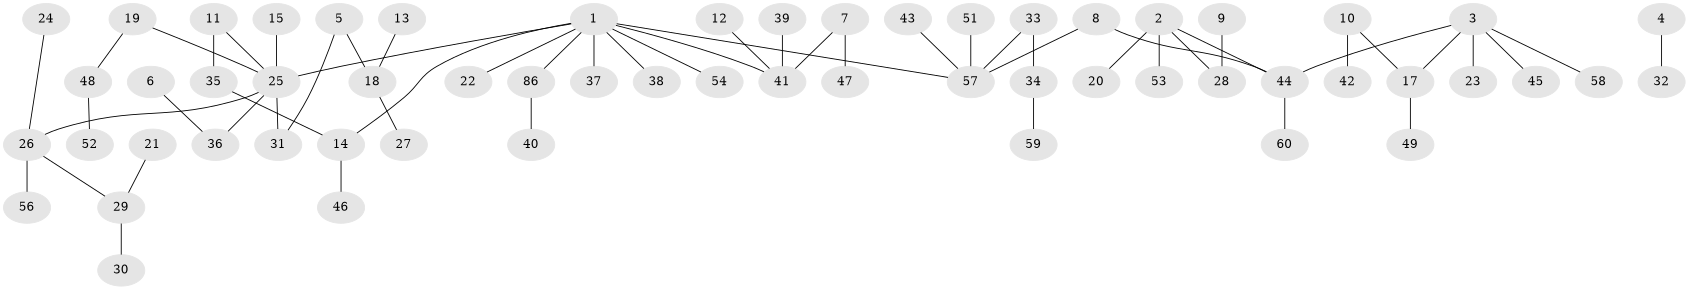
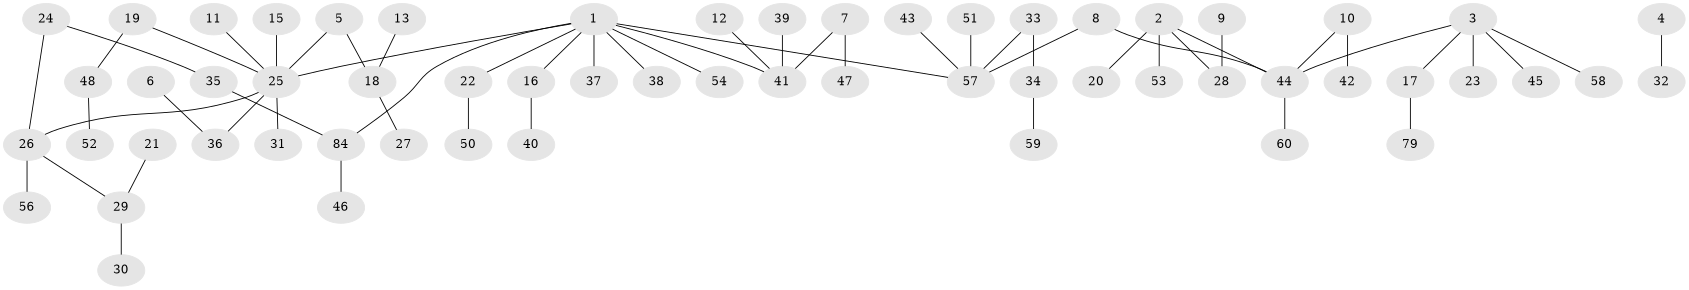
edge "11" -- "35": now "24" -- "35"
edge "10" -- "17": now "10" -- "44"
node "86": label "86" -> "16"
edge "5" -- "31": now "5" -- "25"
node "14": label "14" -> "84"
node "50": added
node "49": label "49" -> "79"
